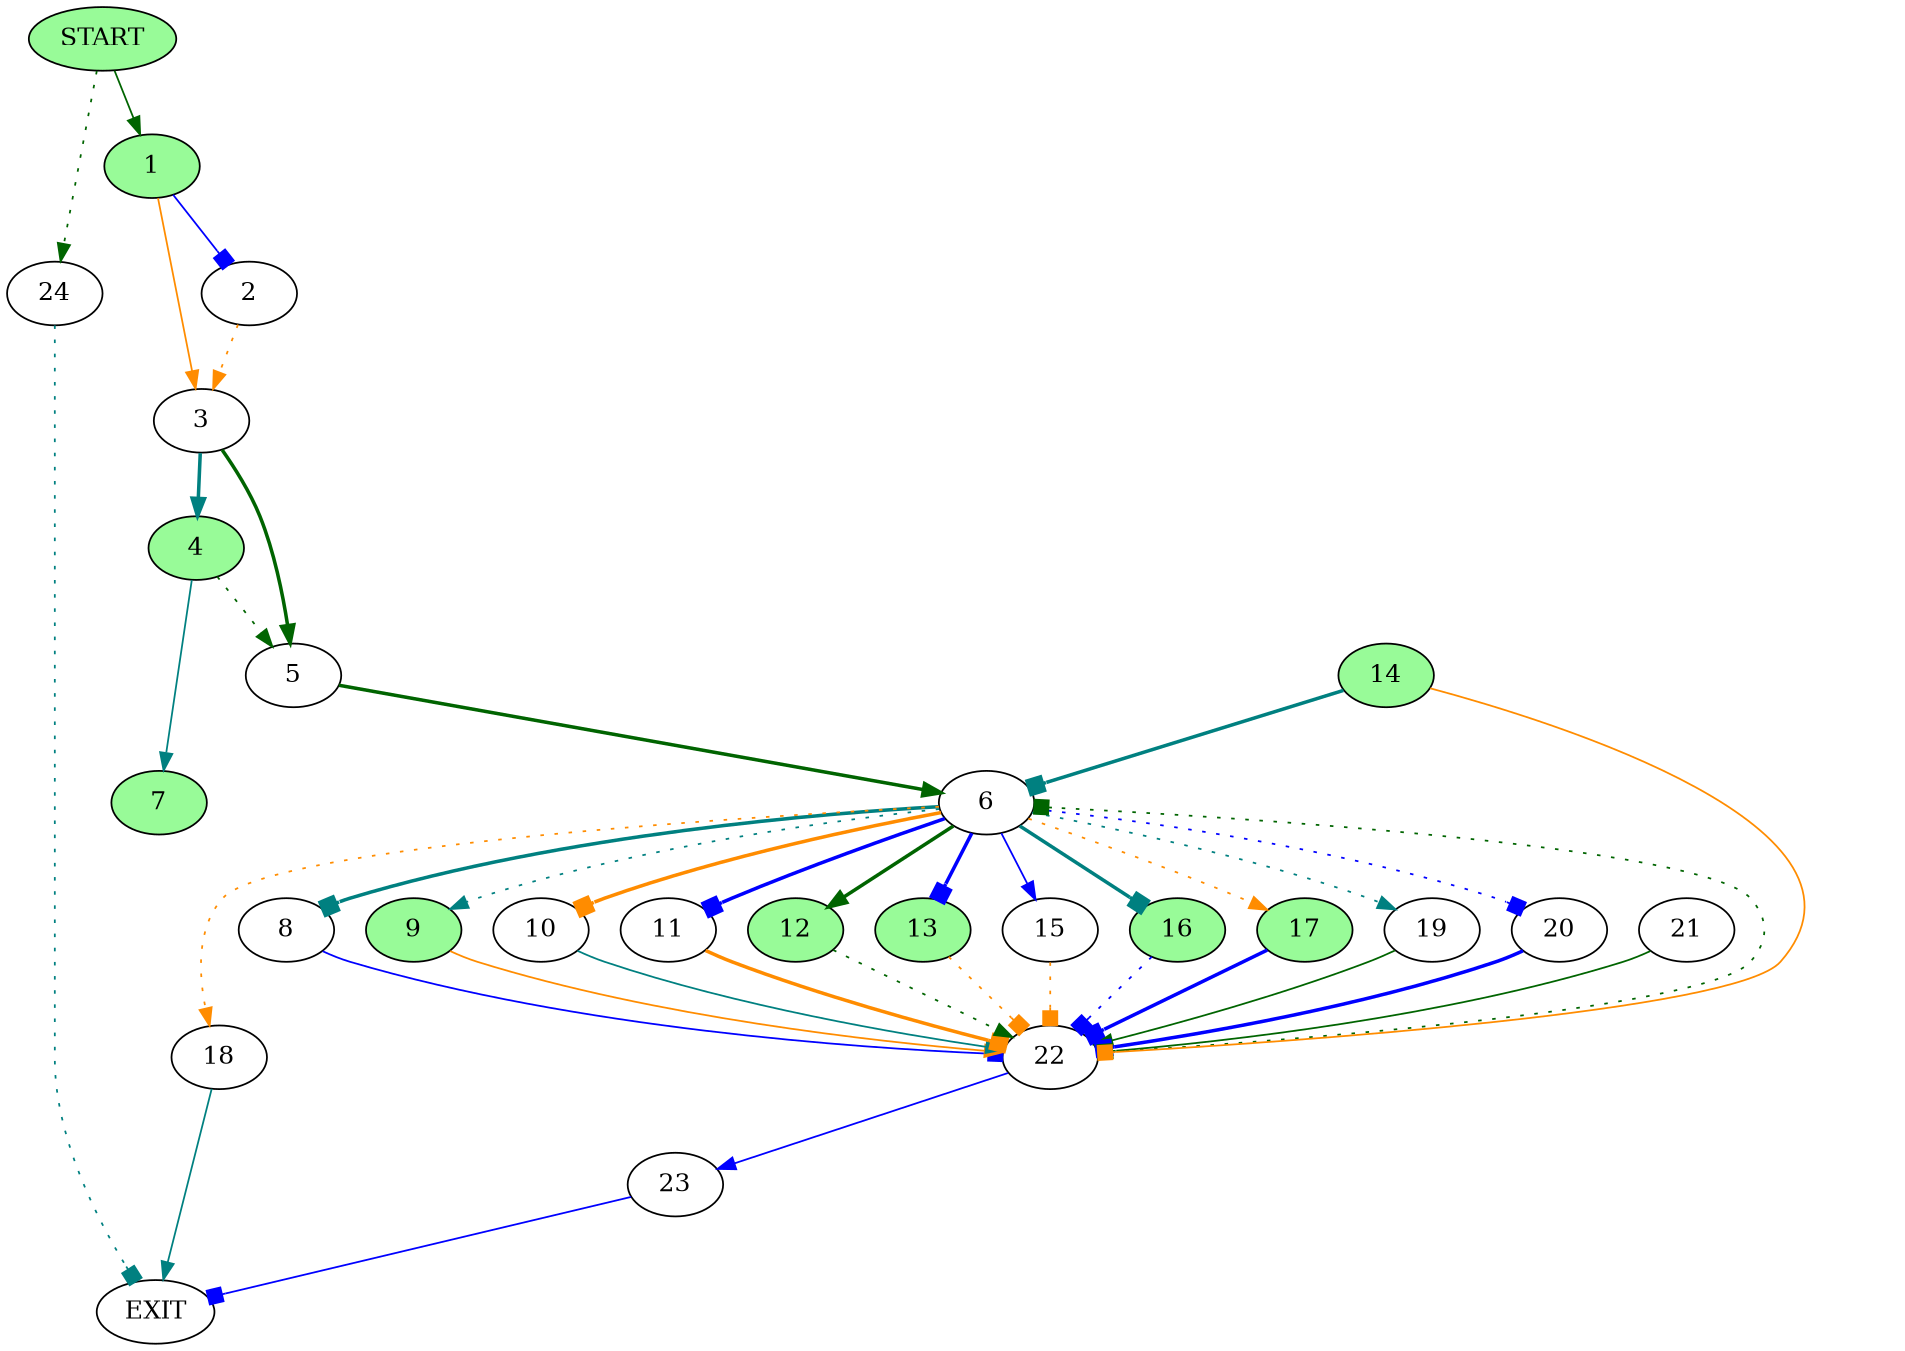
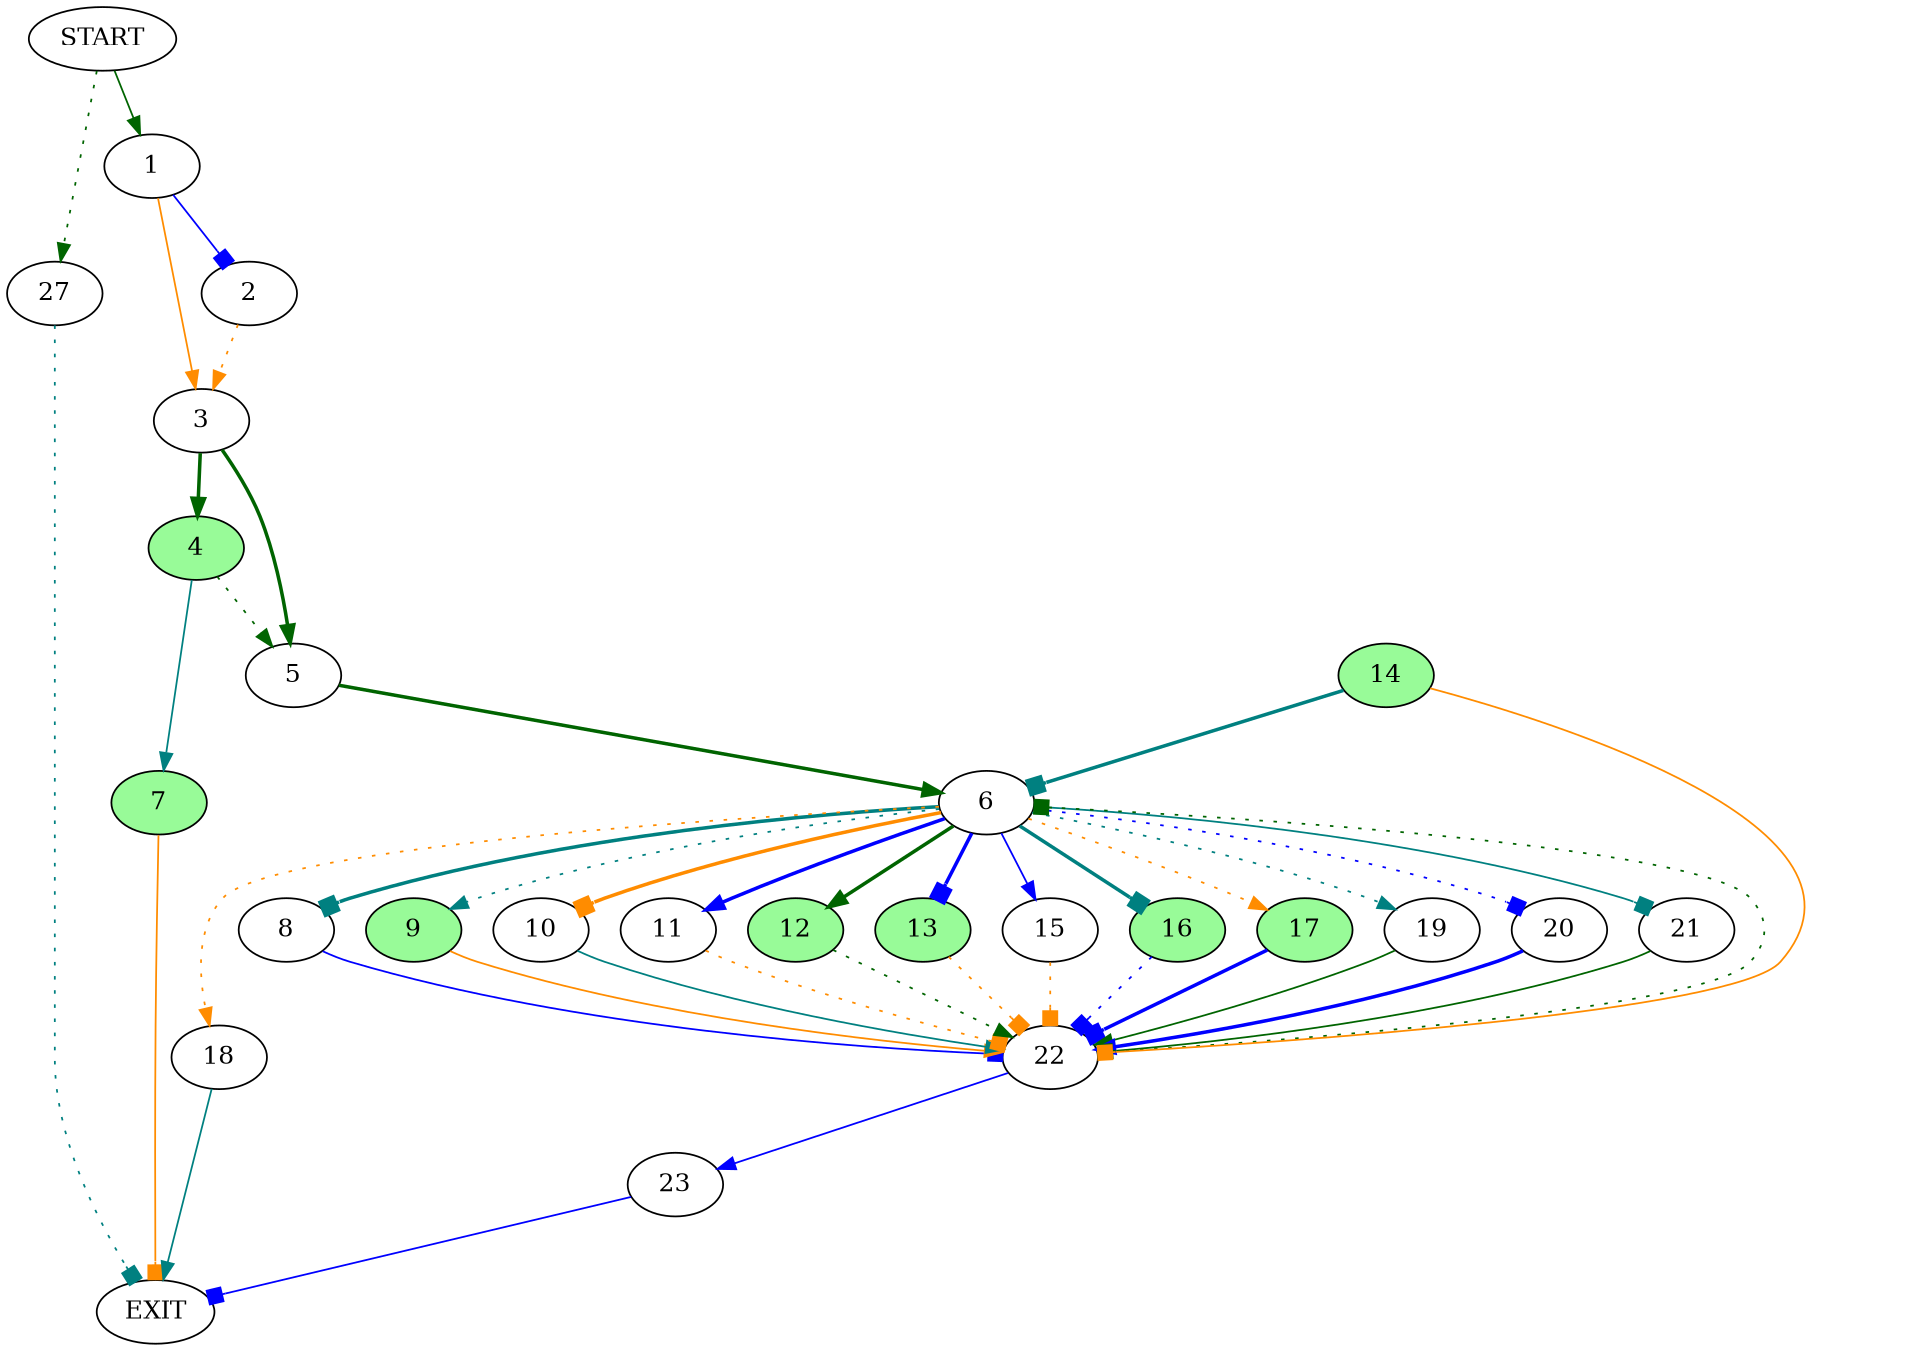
node "START": fillcolor palegreen -> white
node "1": fillcolor palegreen -> white
node "24": label "24" -> "27"
edge "3" -> "4": color teal -> darkgreen
edge "6" -> "21": added
edge "6" -> "11": arrowhead box -> normal
edge "11" -> "22": style bold -> dotted
edge "20" -> "22": arrowhead box -> normal
edge "7" -> "EXIT": added
